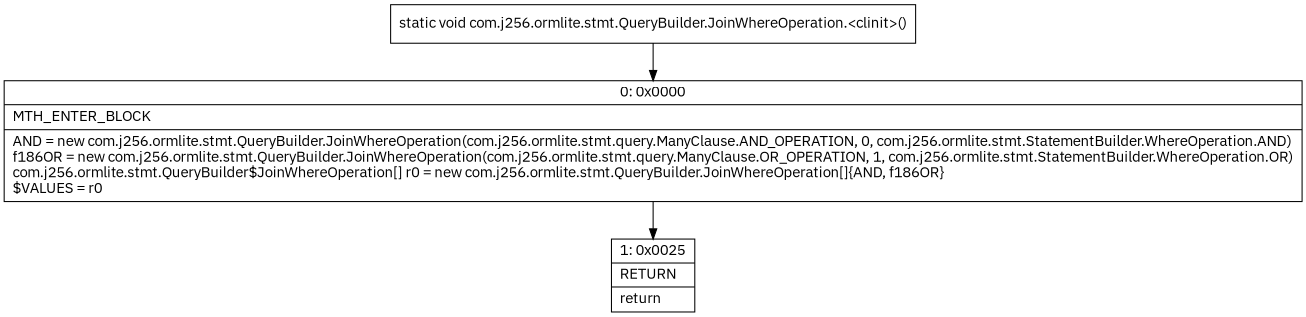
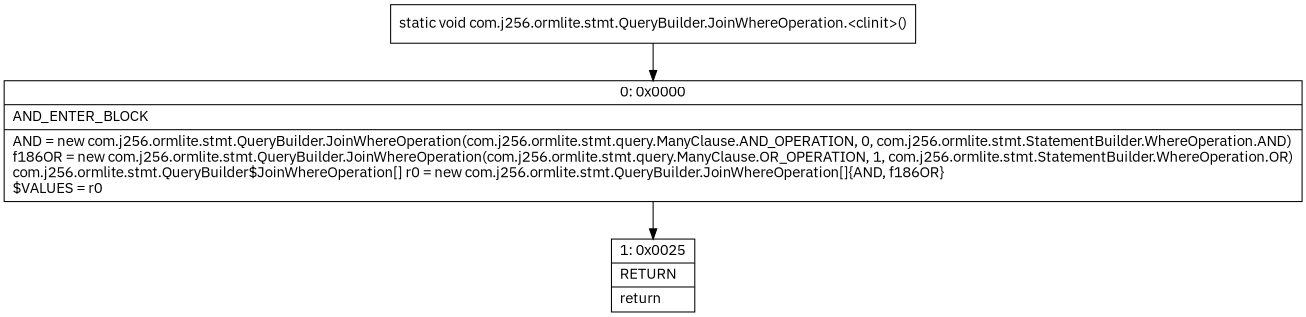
node "0: 0x0000": text "MTH_ENTER_BLOCK" -> "AND_ENTER_BLOCK"
